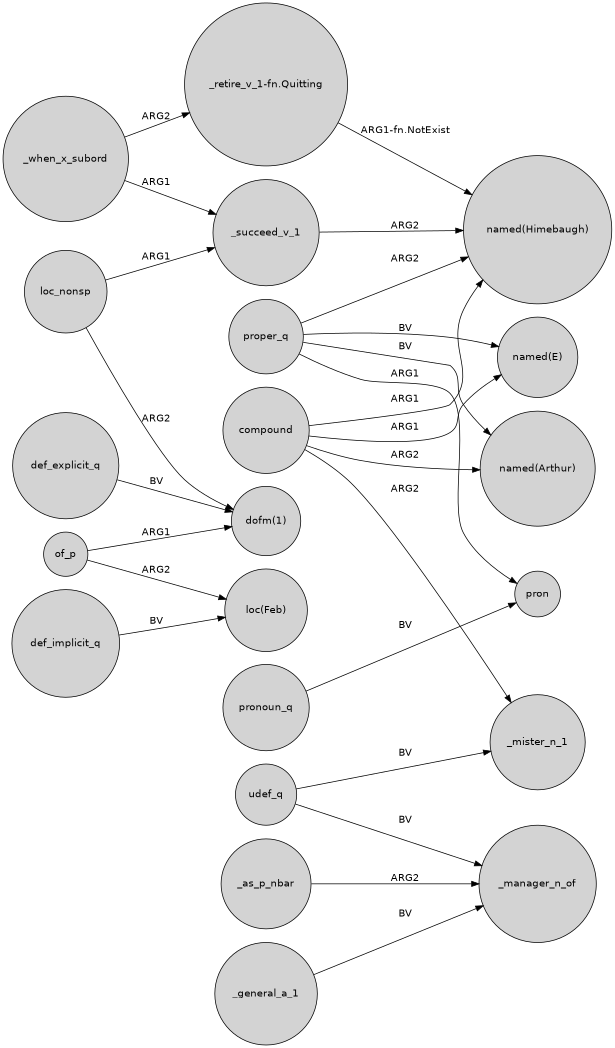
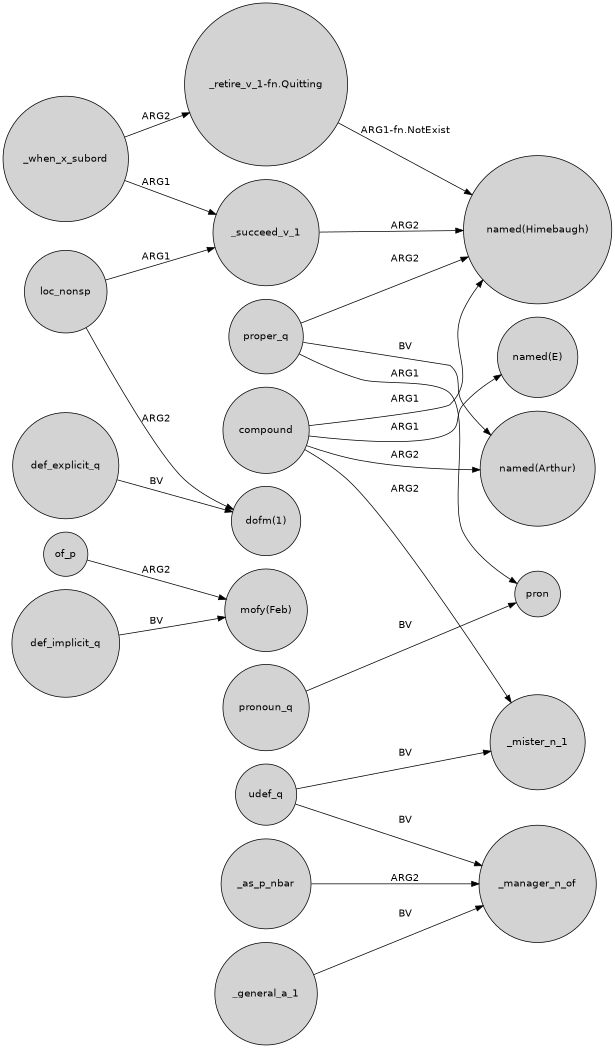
edge "proper_q" -> "named(E)": removed, label "BV"
edge "of_p" -> "dofm(1)": removed, label "ARG1"
node "loc(Feb)": label "loc(Feb)" -> "mofy(Feb)"
